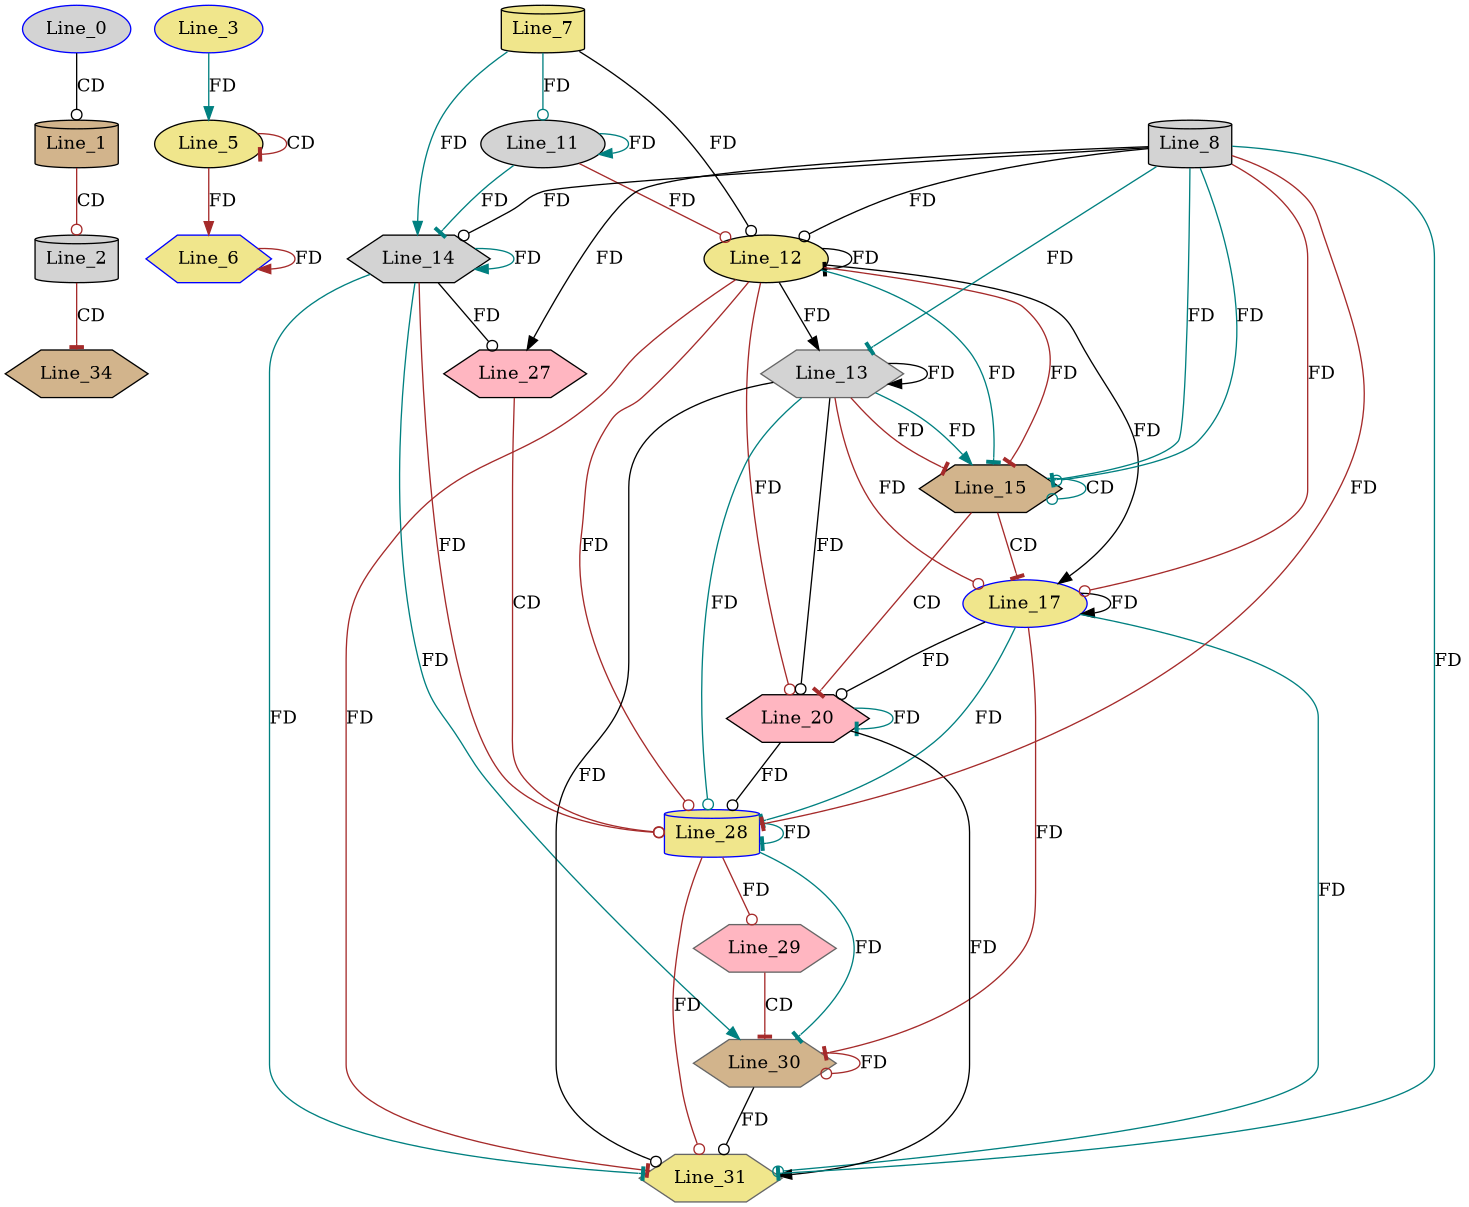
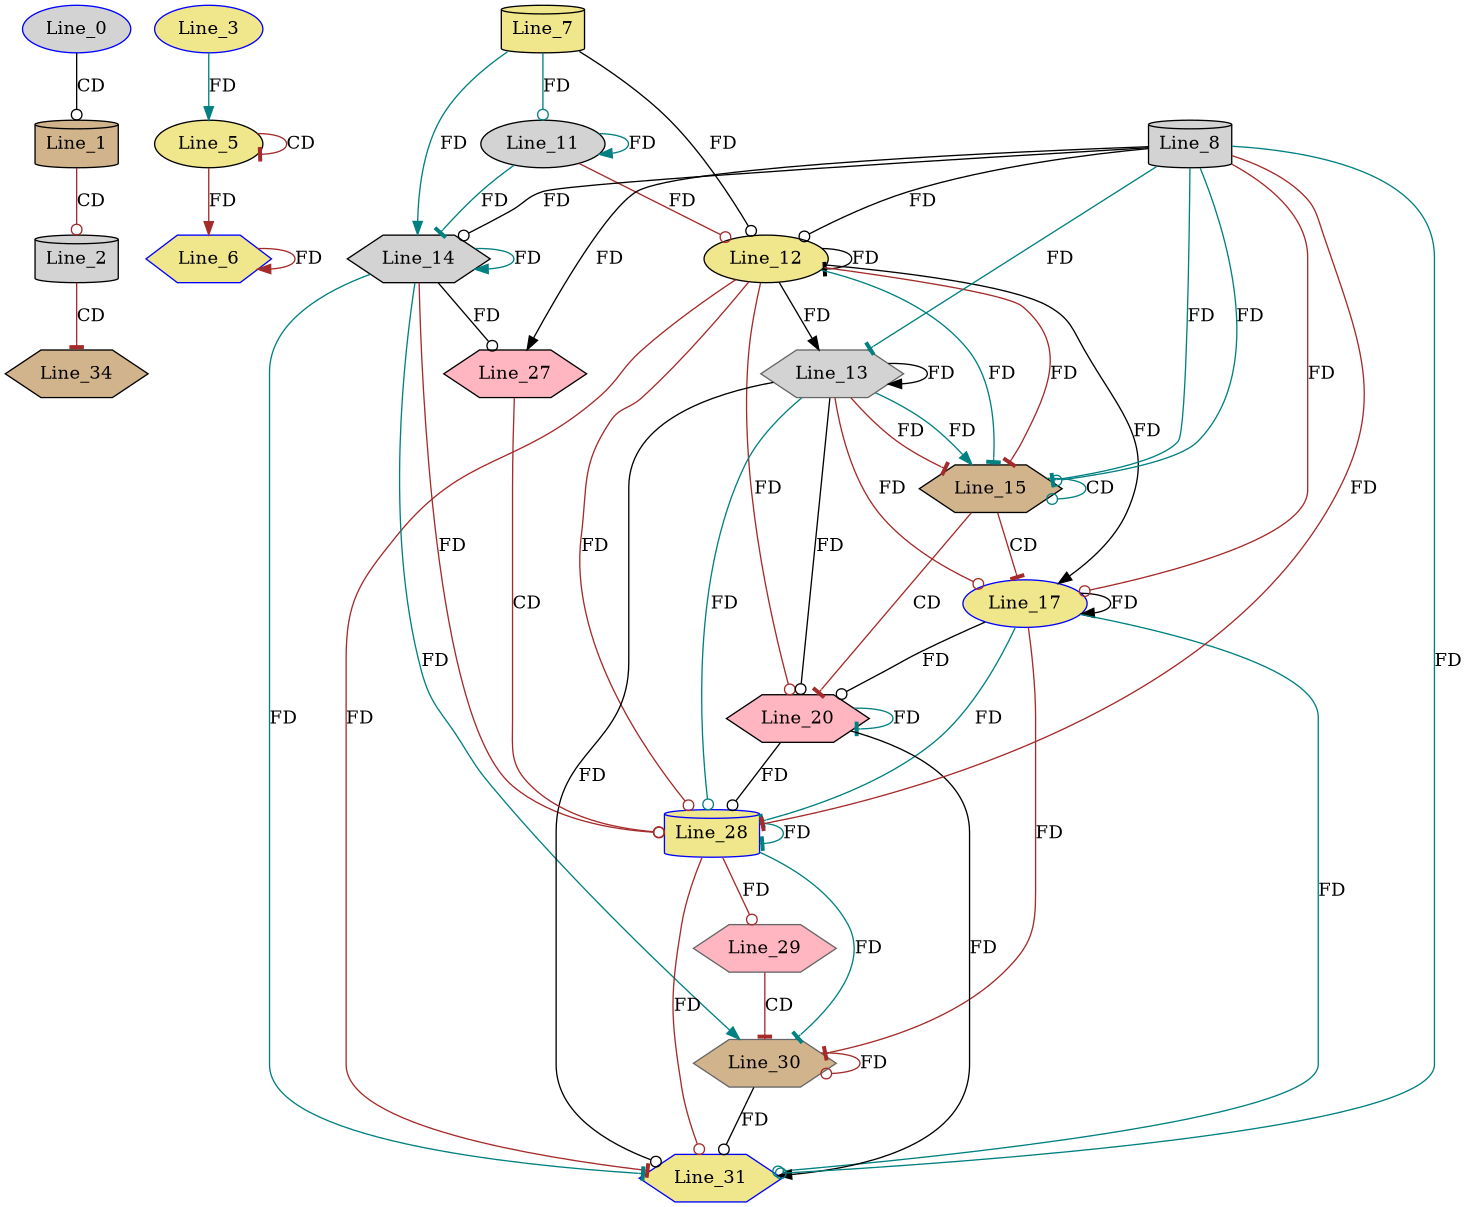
edge "Line_8" -> "Line_31": arrowhead tee -> odot
node "Line_31": color gray40 -> blue
